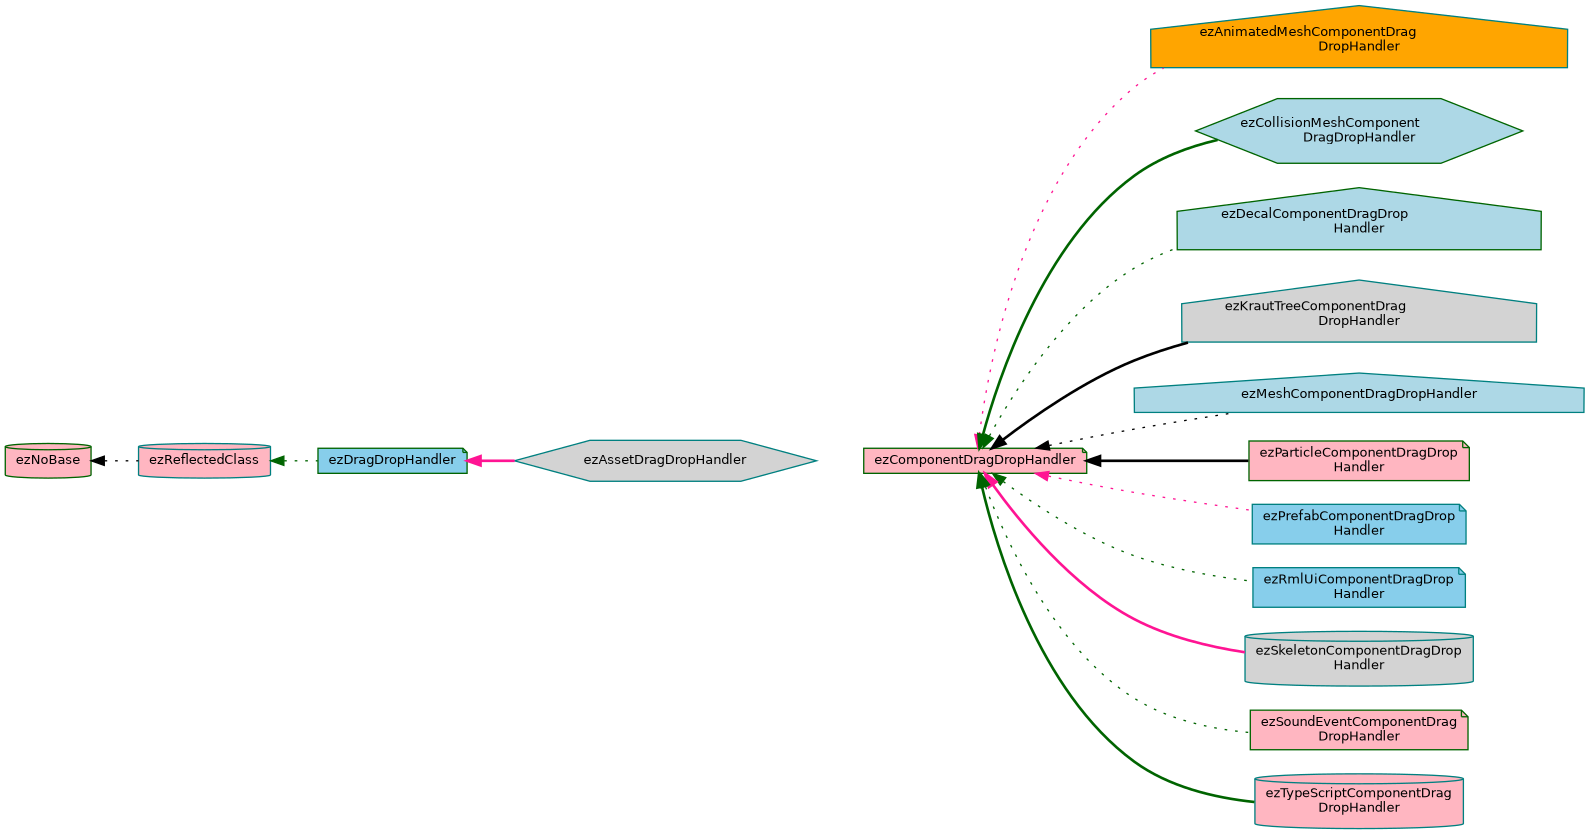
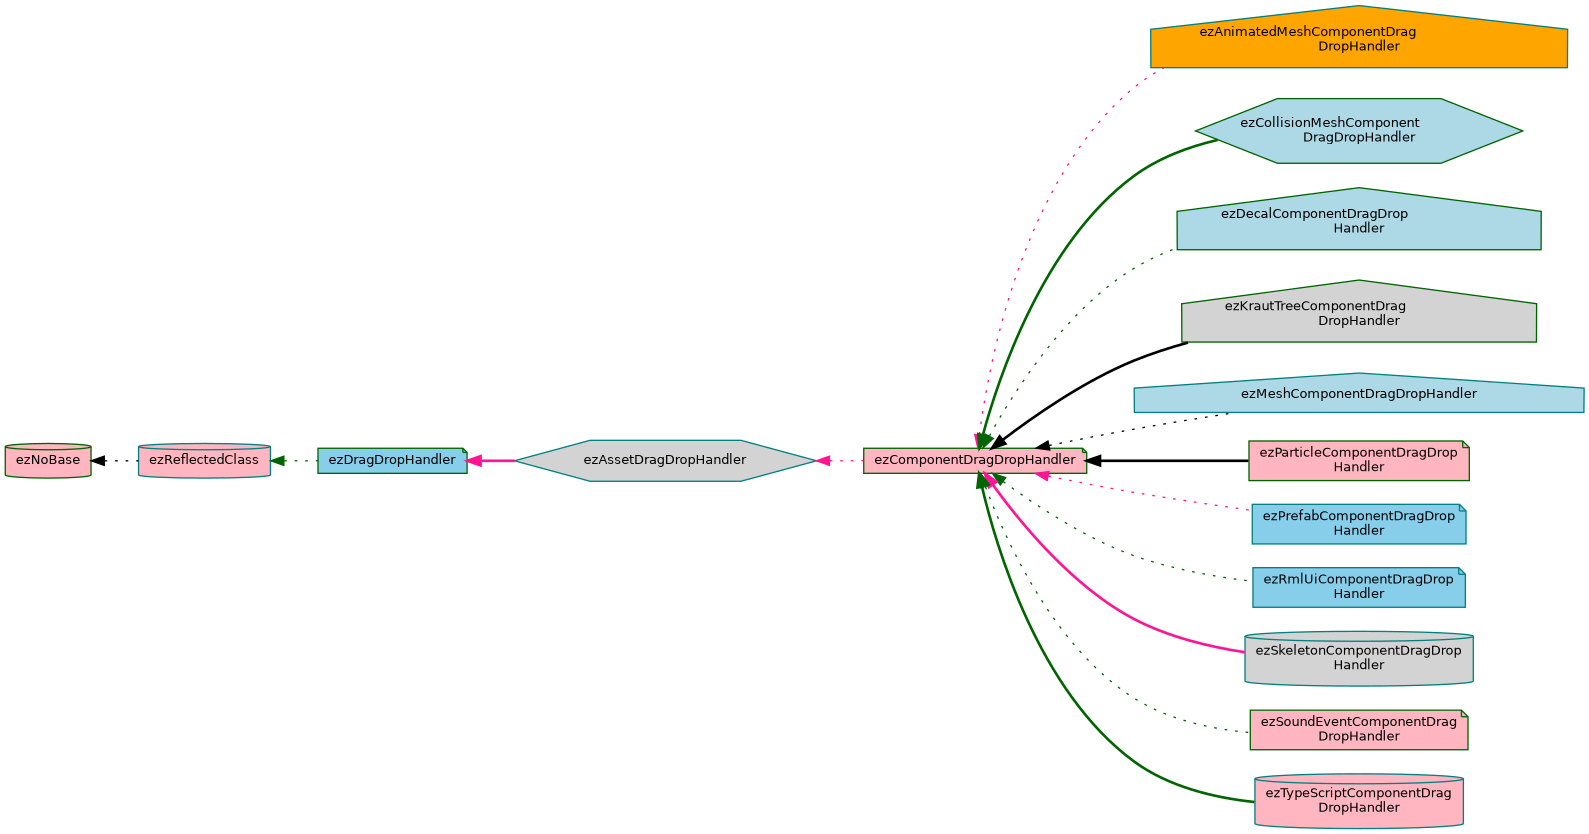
node "ezKrautTreeComponentDrag DropHandler": color teal -> darkgreen
edge "ezComponentDragDropHandler" -> "ezAssetDragDropHandler": added
